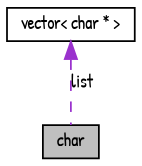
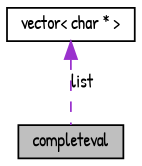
node "char": label "char" -> "completeval"
